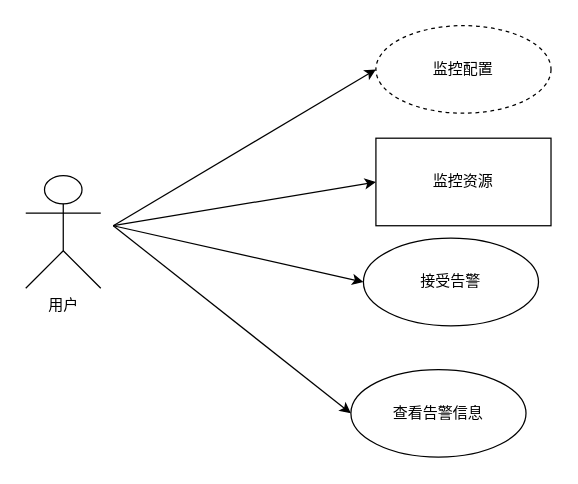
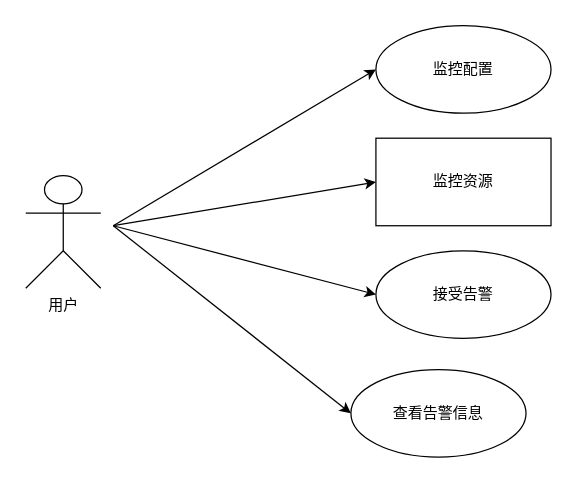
node "监控配置": style dashed -> solid
node "接受告警": moved (451, 282) -> (463, 294)
